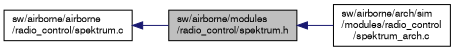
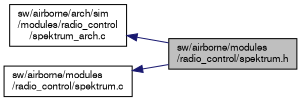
node "sw/airborne/airborne /radio_control/spektrum.c": label "sw/airborne/airborne /radio_control/spektrum.c" -> "sw/airborne/modules /radio_control/spektrum.c"
edge "sw/airborne/arch/sim /modules/radio_control /spektrum_arch.c" -> "sw/airborne/modules /radio_control/spektrum.h": reversed
